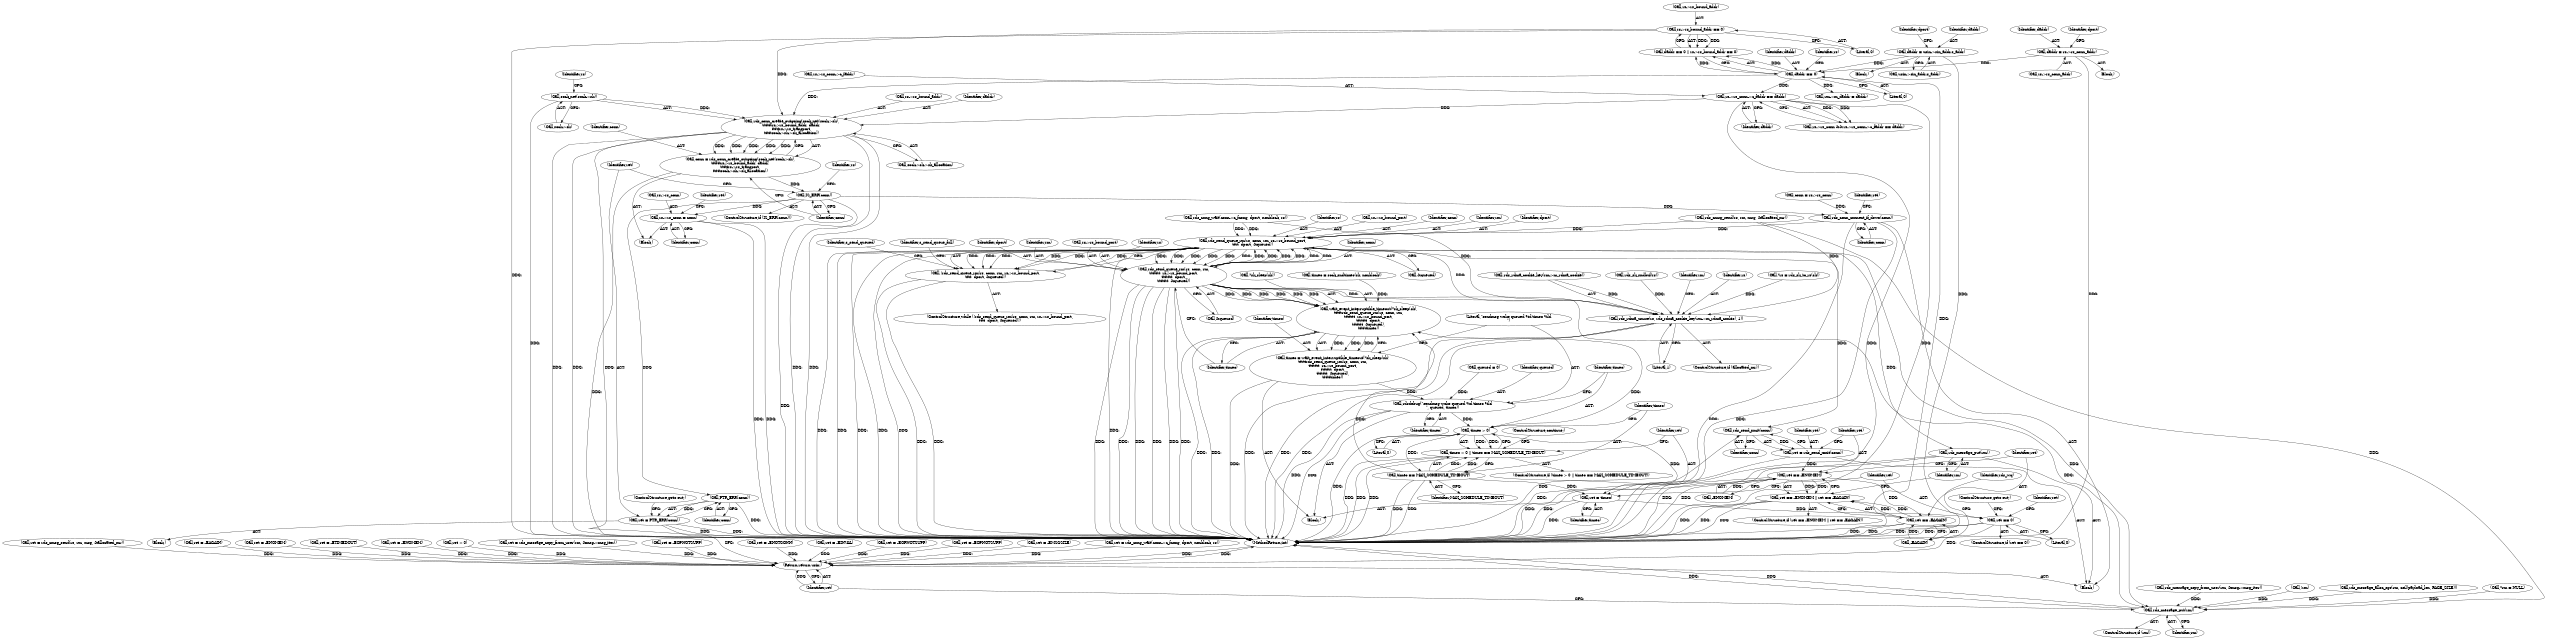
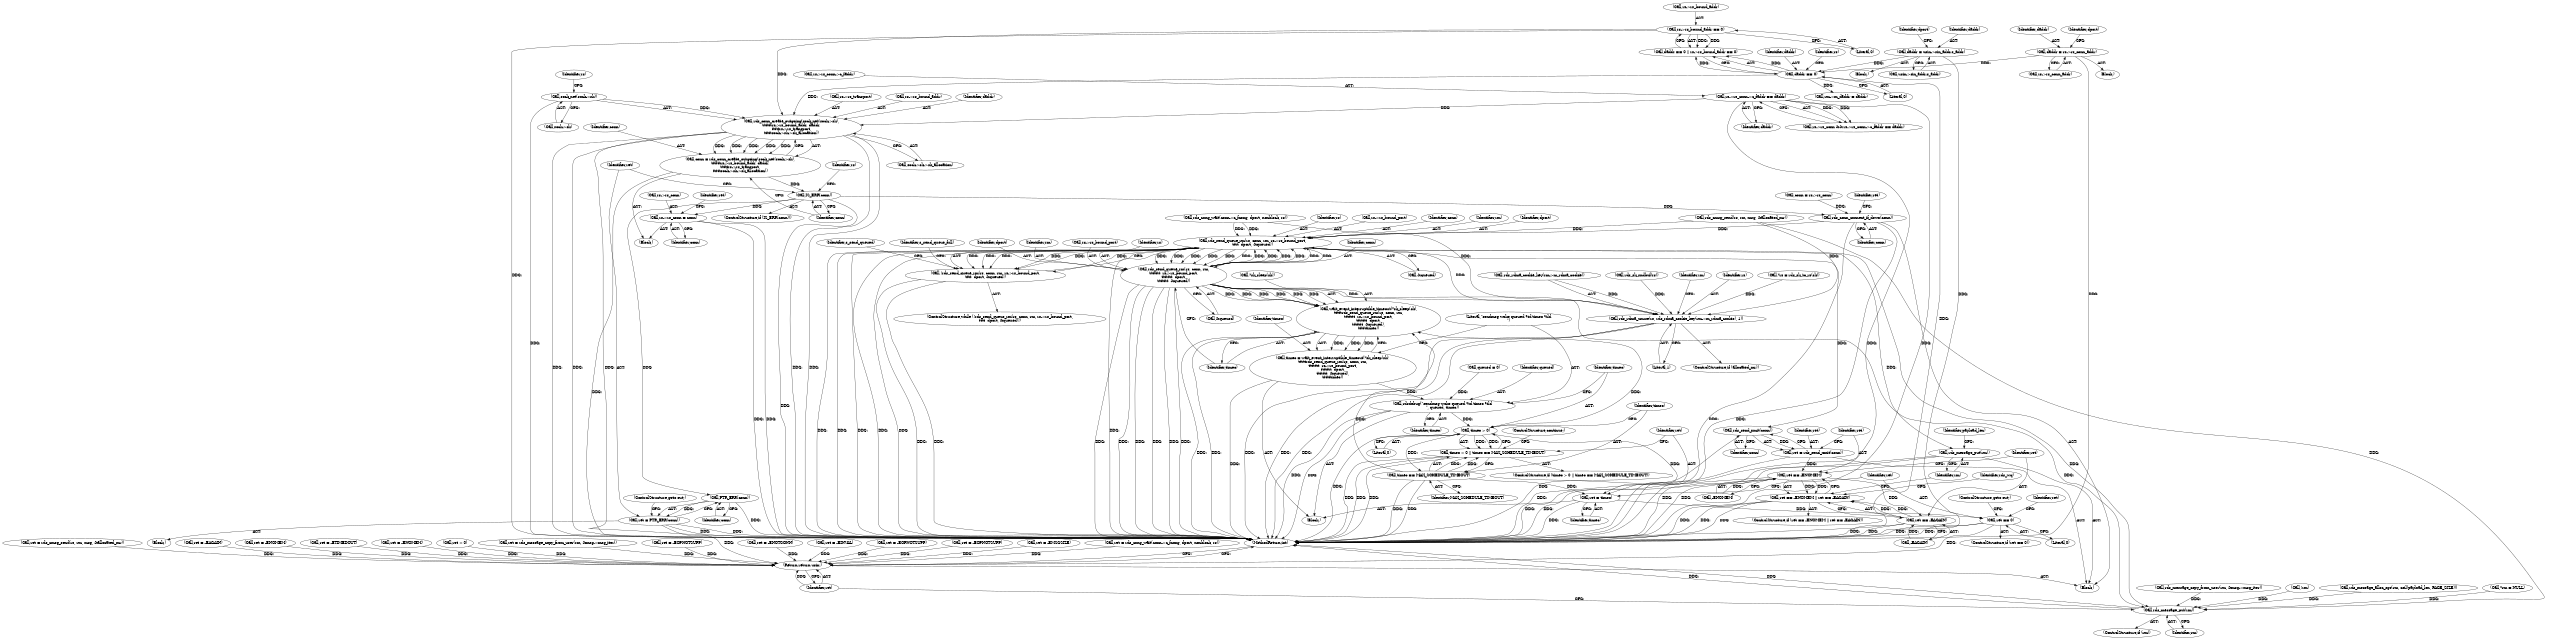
edge "(Call,daddr = rs->rs_conn_addr)" -> "(Call,rs->rs_conn_addr)": added, label "CFG:"
edge "(Call,daddr == 0)" -> "(Call,rs->rs_conn->c_faddr == daddr)": removed, label "DDG:"
node "(Call,rs->rs_transport)": added
node "(Call,timeo = sock_sndtimeo(sk, nonblock))": removed
node "(Identifier,payload_len)": added
edge "(Identifier,rds_wq)" -> "(Call,-EAGAIN)": now "(Identifier,rds_wq)" -> "(Call,ret == -ENOMEM || ret == -EAGAIN)"
edge "(Call,ret = PTR_ERR(conn))" -> "(Return,return usin;)": label "CFG: " -> "DDG: "
edge "(MethodReturn,int)" -> "(Return,return usin;)": label "DDG: " -> "CFG: "
edge "(Return,return usin;)" -> "(MethodReturn,int)": label "DDG: " -> "CFG: "
